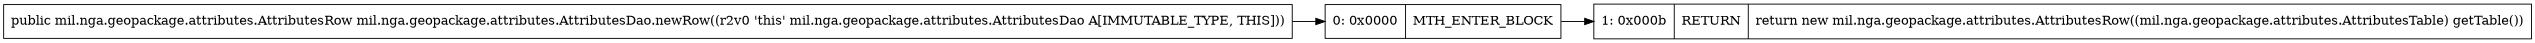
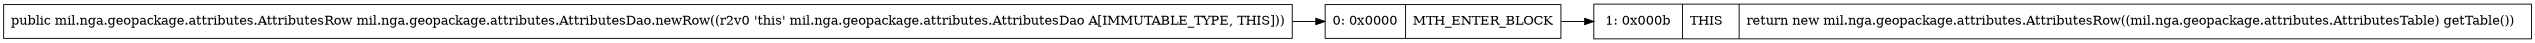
node "1: 0x000b": text "RETURN" -> "THIS"
